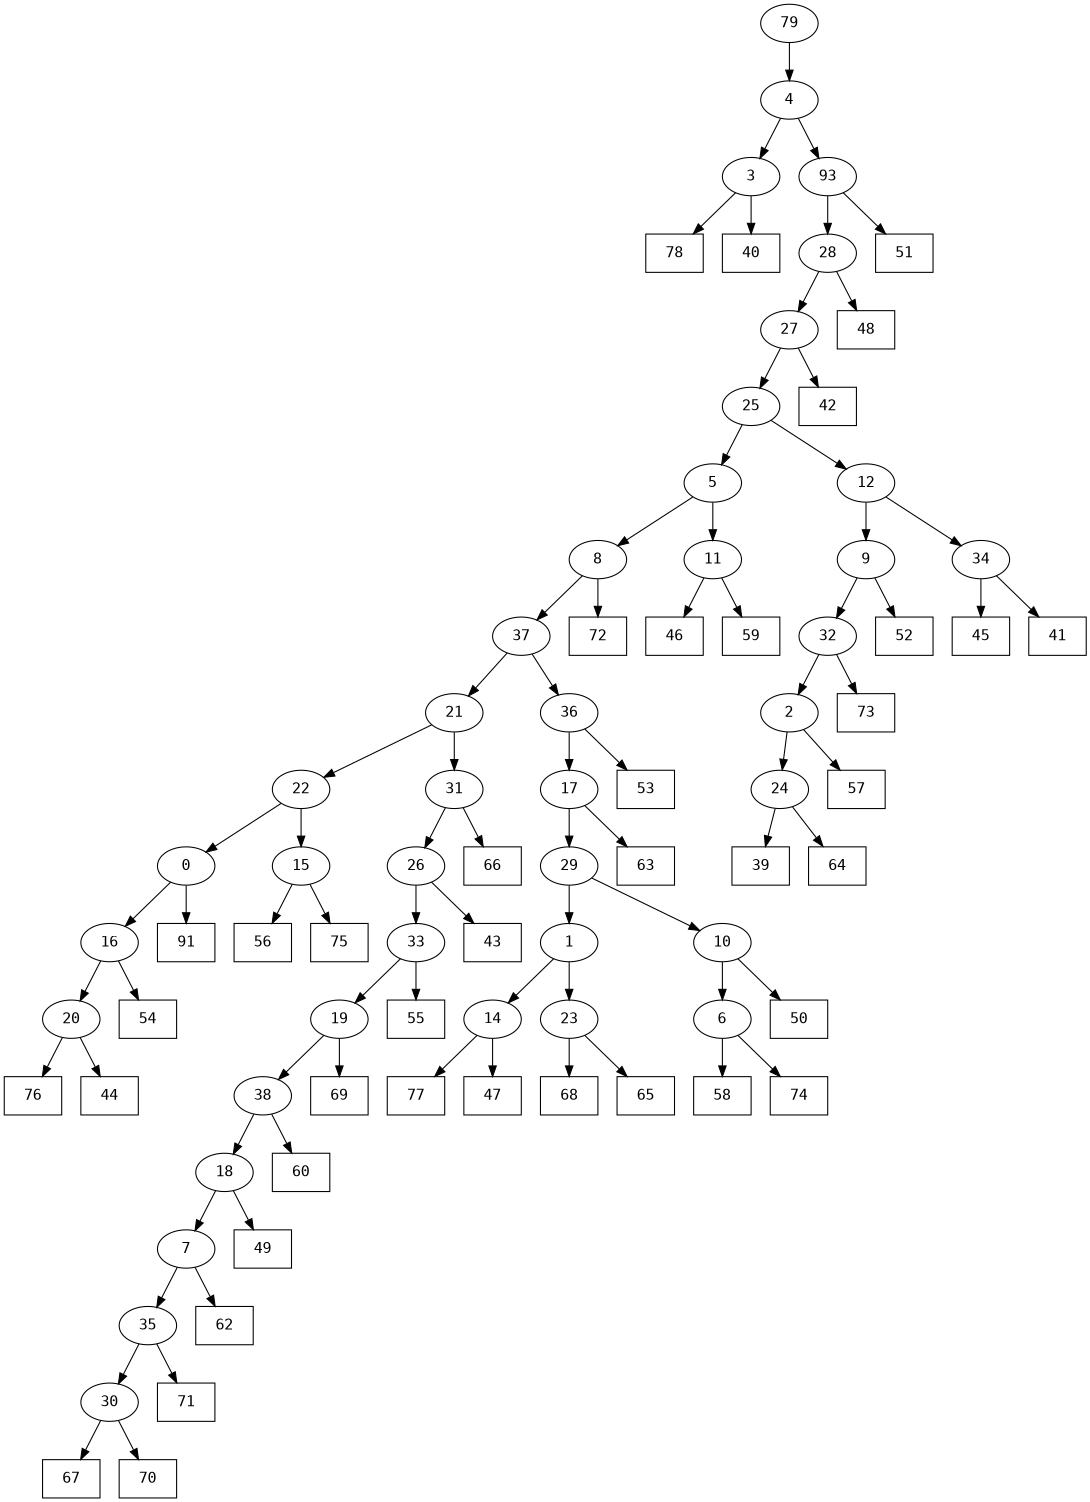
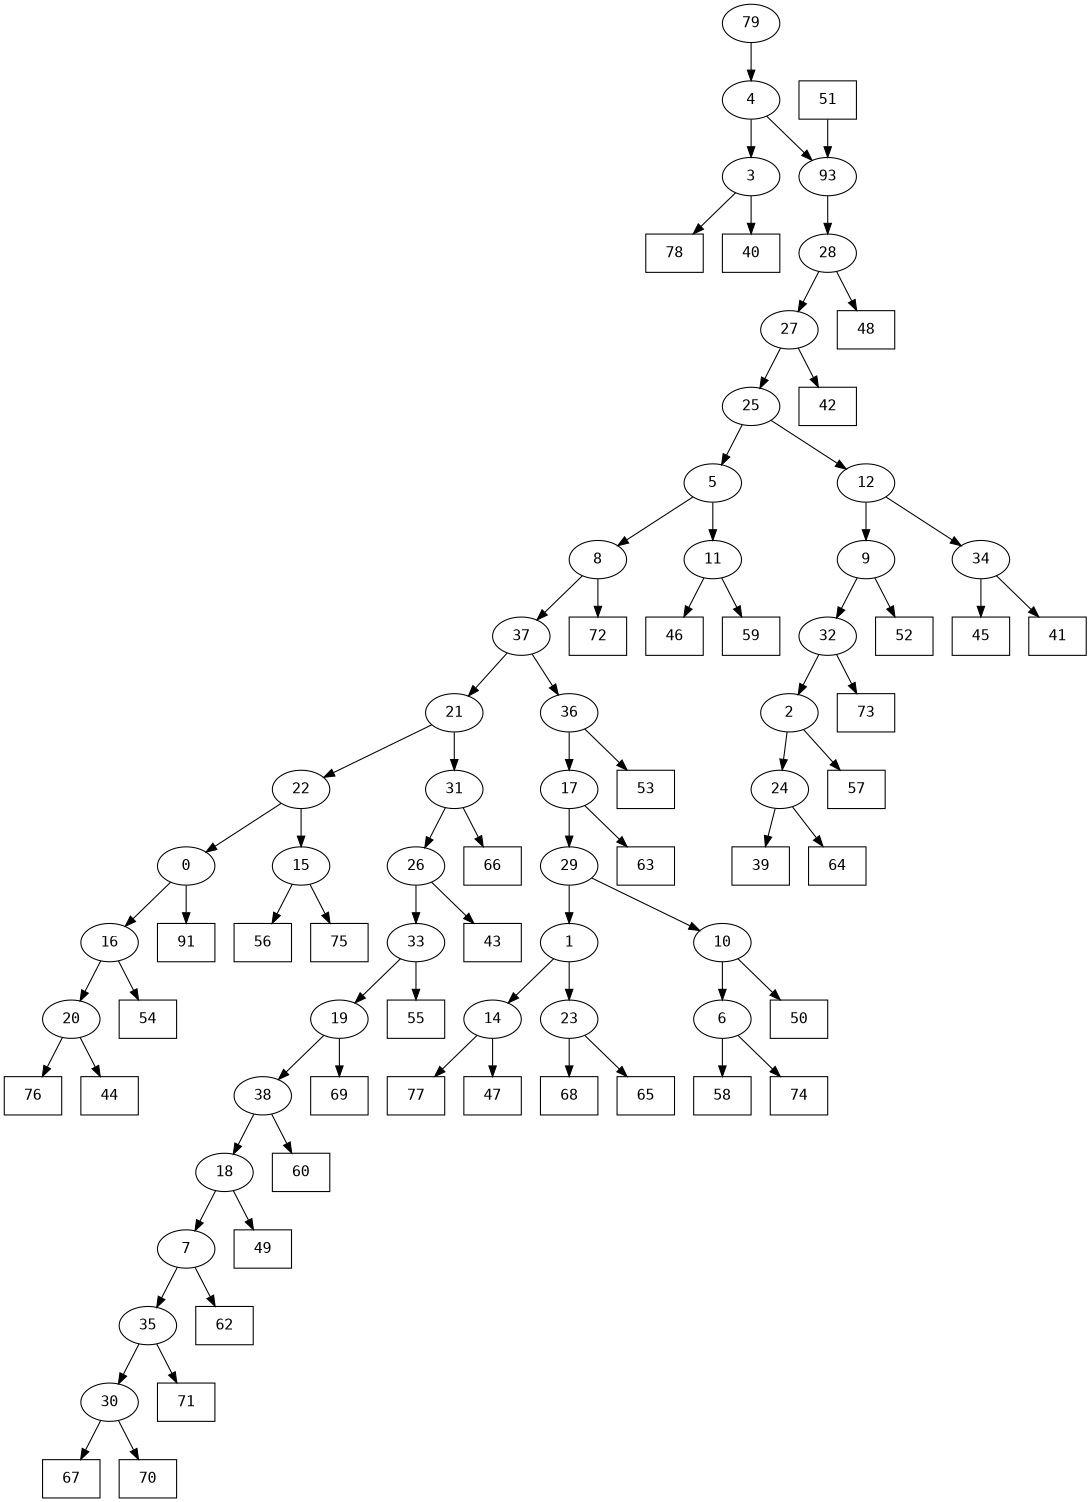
edge "93" -> "51": reversed
